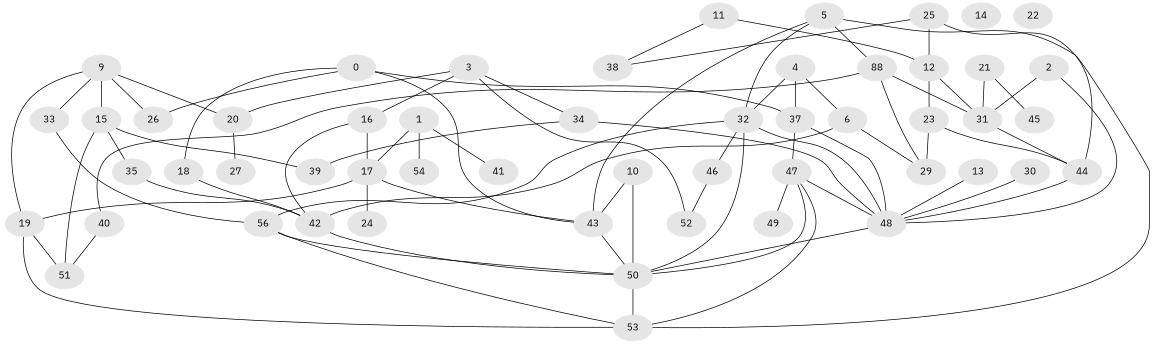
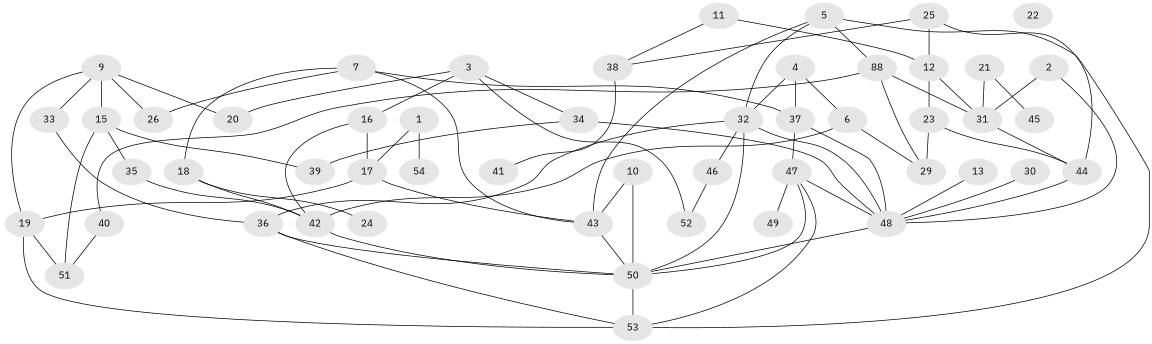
node "14": removed
node "0": label "0" -> "7"
edge "1" -- "41": now "38" -- "41"
node "27": removed
edge "17" -- "24": now "18" -- "24"
node "56": label "56" -> "36"
